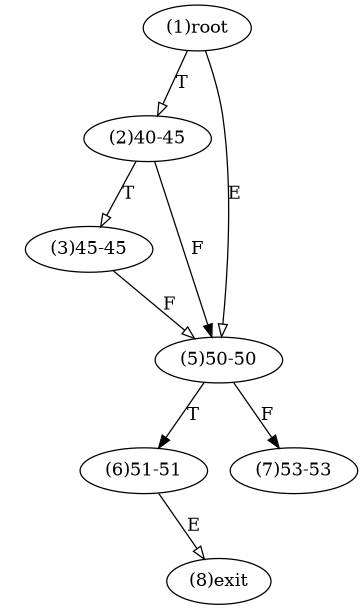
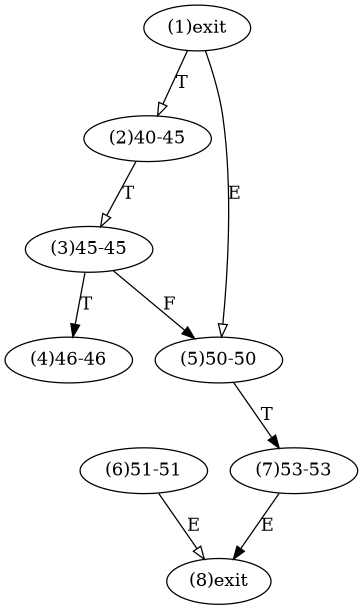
node "(1)root": label "(1)root" -> "(1)exit"
edge "(2)40-45" -> "(5)50-50": removed, label "F"
edge "(3)45-45" -> "(5)50-50": arrowhead onormal -> normal
node "(4)46-46": added
edge "(5)50-50" -> "(6)51-51": removed, label "T"
edge "(5)50-50" -> "(7)53-53": label "F" -> "T"
edge "(7)53-53" -> "(8)exit": added, label "E"
